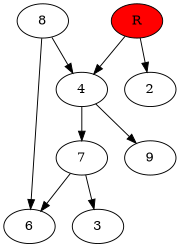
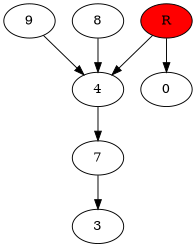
node "2": label "2" -> "0"
edge "4" -> "9": reversed
node "6": removed
